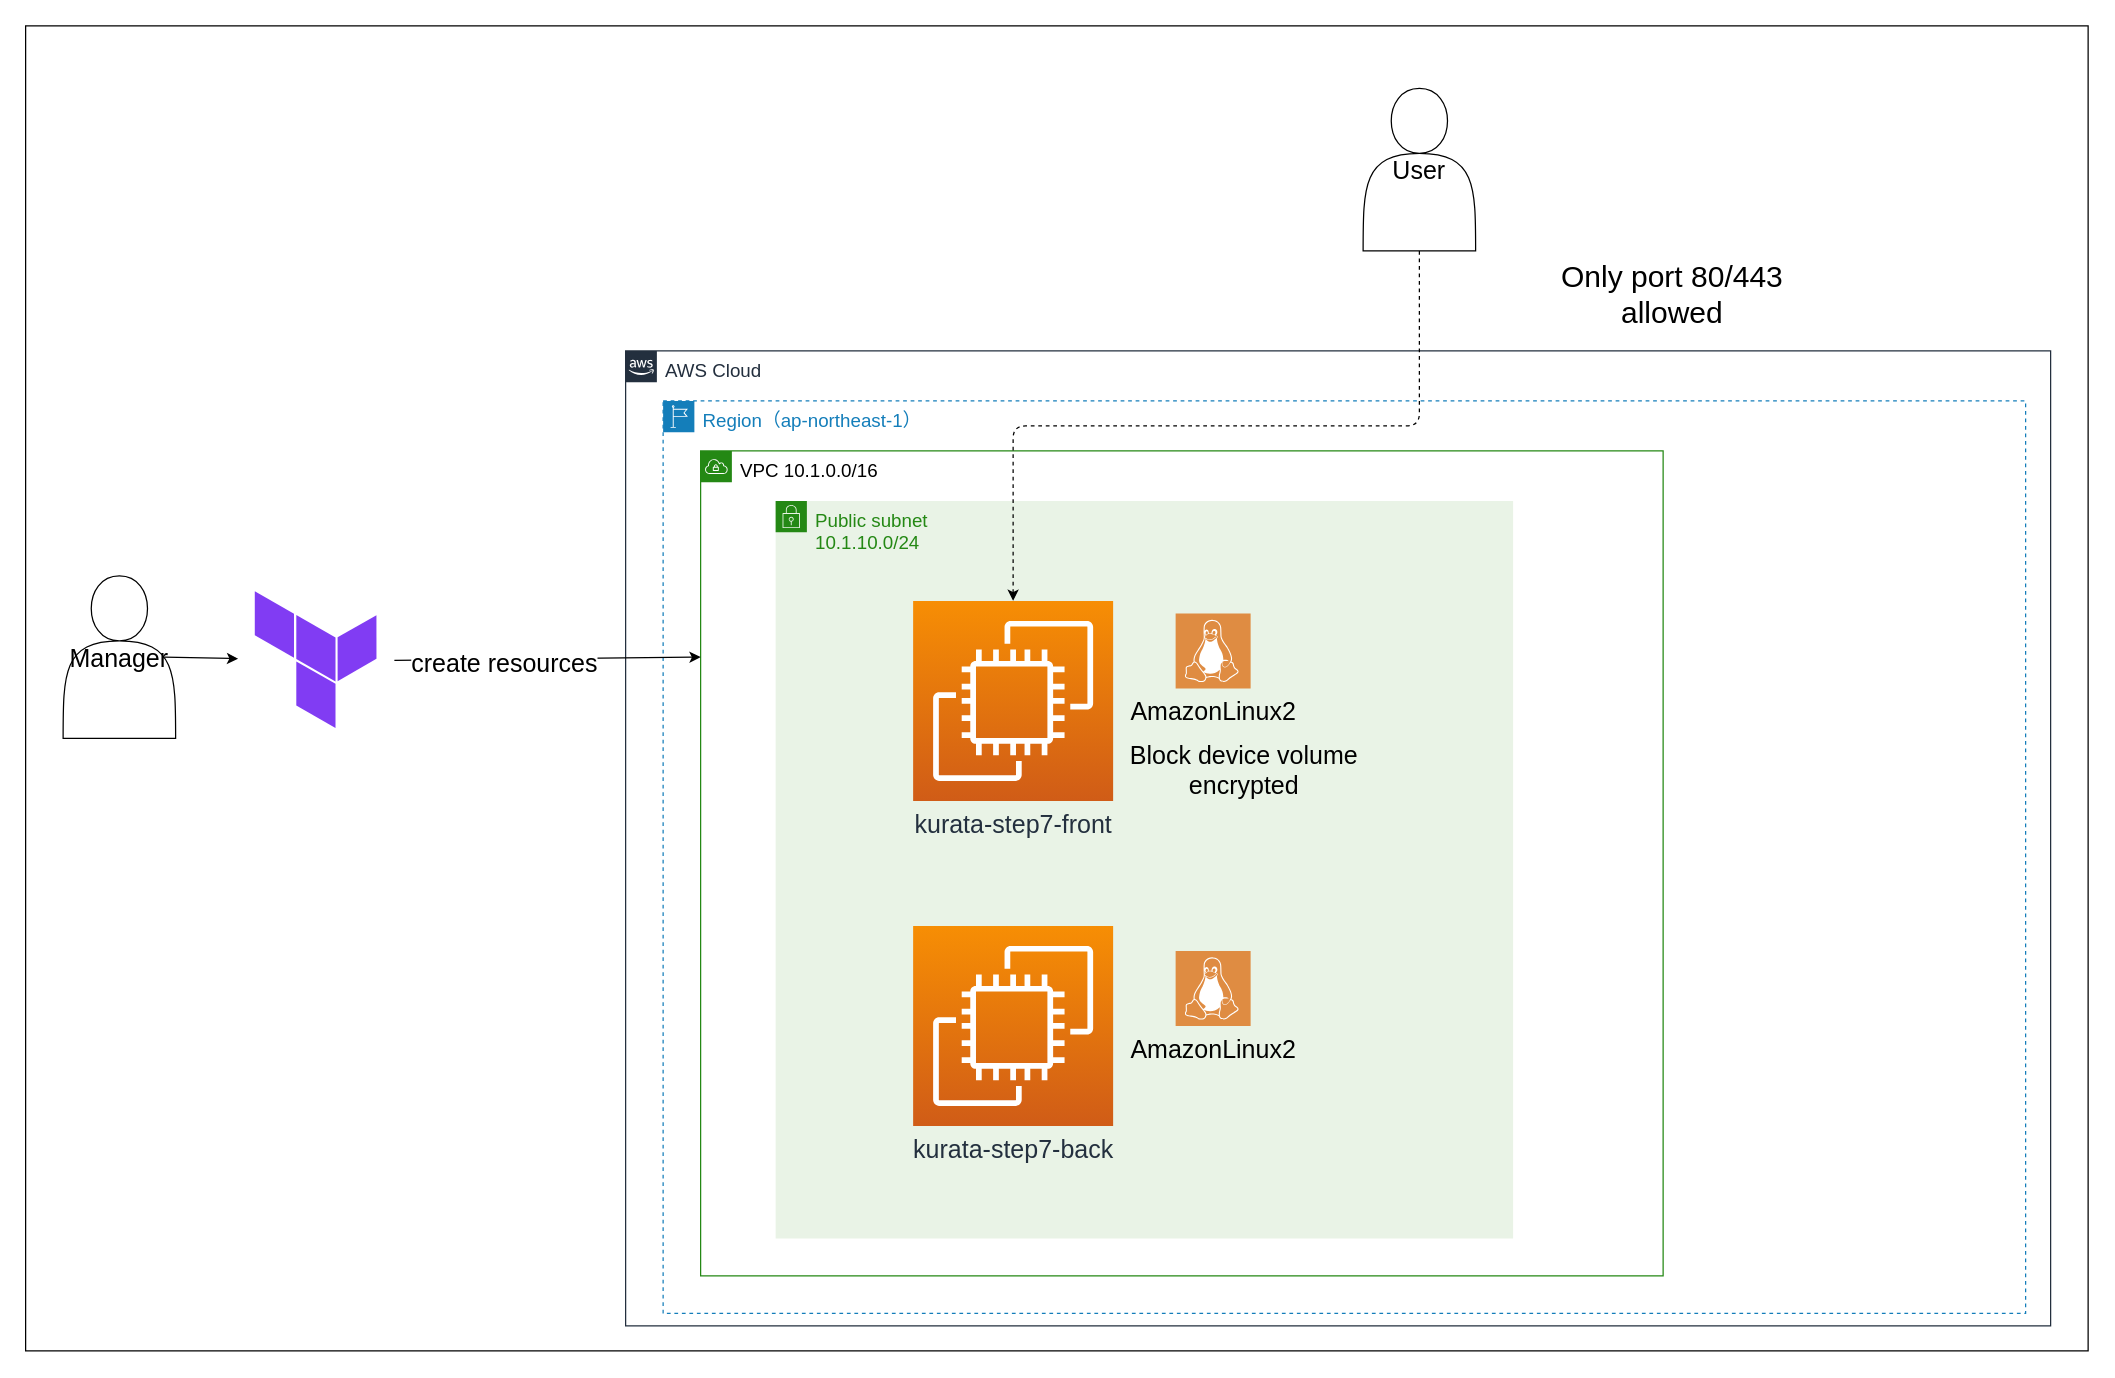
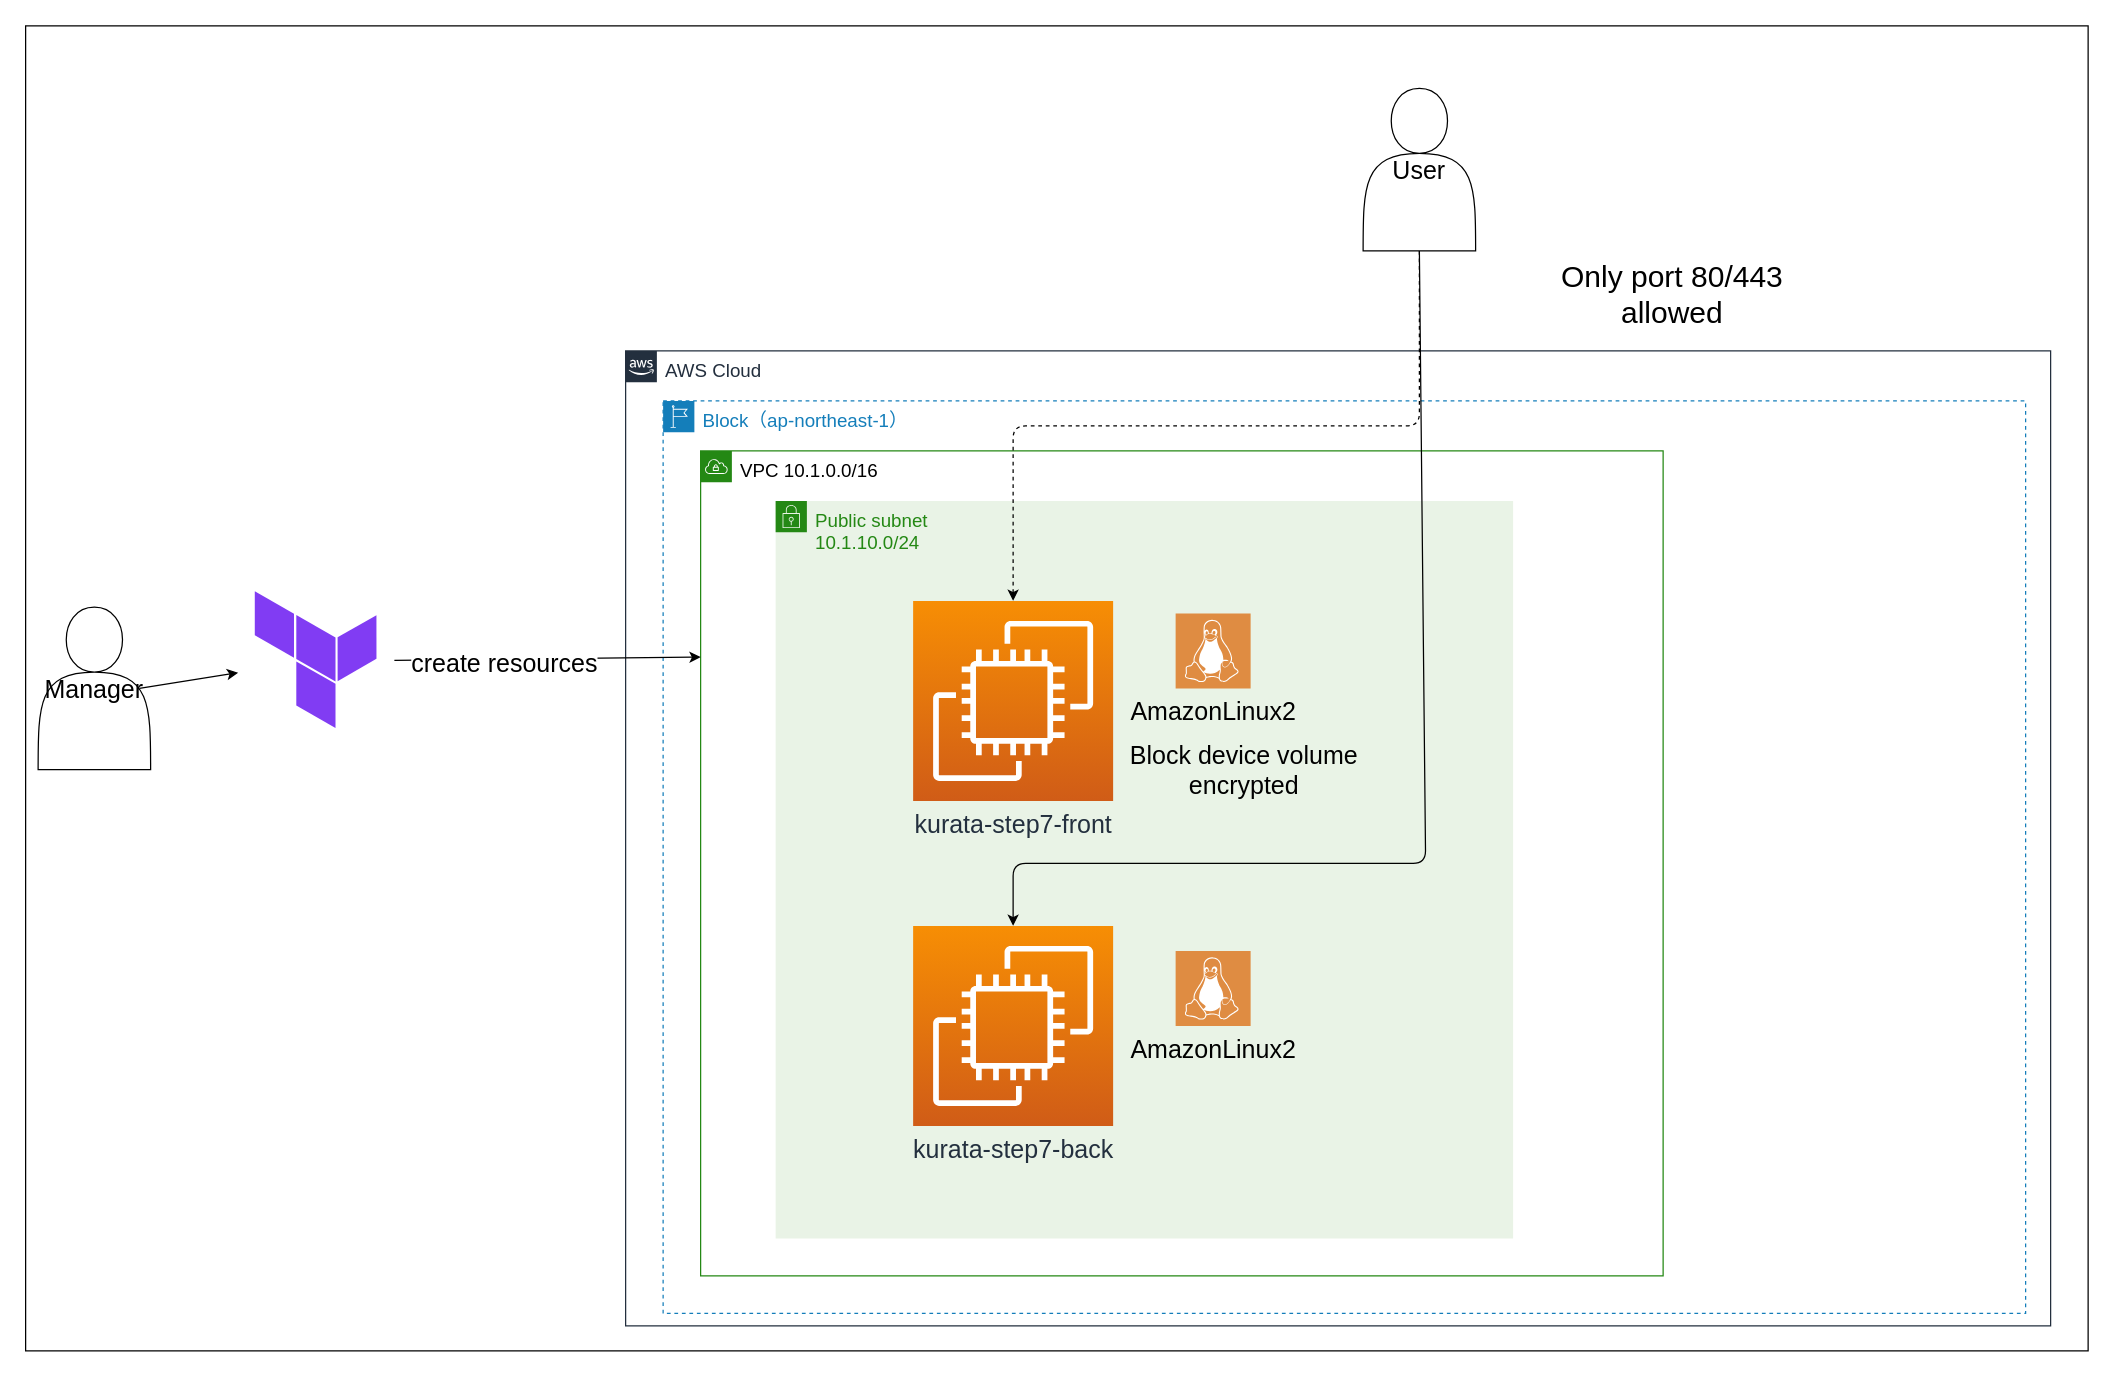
node "Region（ap-northeast-1）": label "Region（ap-northeast-1）" -> "Block（ap-northeast-1）"
node "Manager": moved (119, 657) -> (94, 688)
edge "User" -> "kurata-step7-back": added
